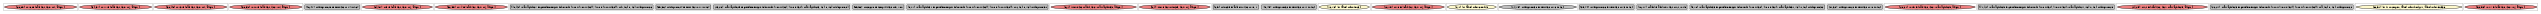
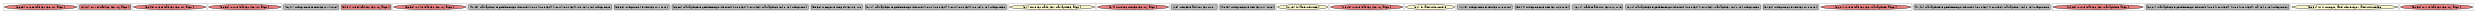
node "[34/37]  %11 = load i32, i32* %j, align 4": shape ellipse -> box
node "[54/57]  %9 = load i32, i32* %j, align 4": shape ellipse -> box
node "[6/7]  store i32 %add, i32* %arrayidx33, align 4": fillcolor lightcoral -> lemonchiffon
node "[14/15]  %idxprom30 = sext i32 %16 to i64": shape ellipse -> box
